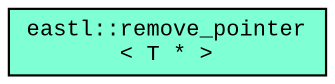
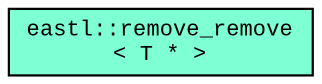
node "eastl::remove_pointer < T * >": label "eastl::remove_pointer < T * >" -> "eastl::remove_remove < T * >"
